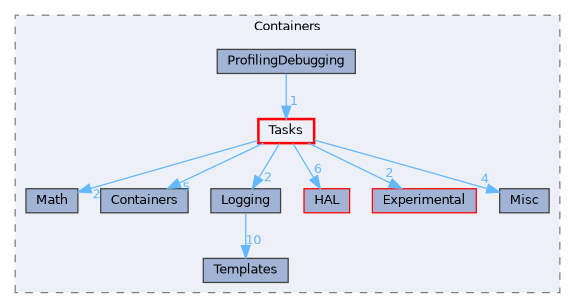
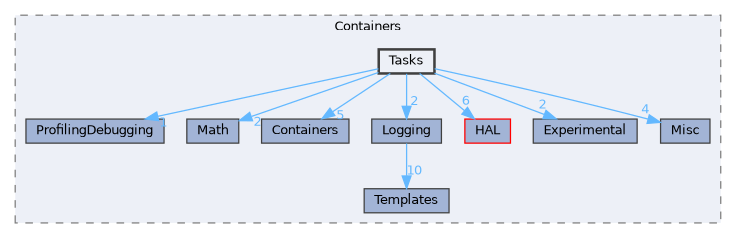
edge "ProfilingDebugging" -> "Tasks": reversed
node "Tasks": color red -> grey25
node "Experimental": color red -> grey25
